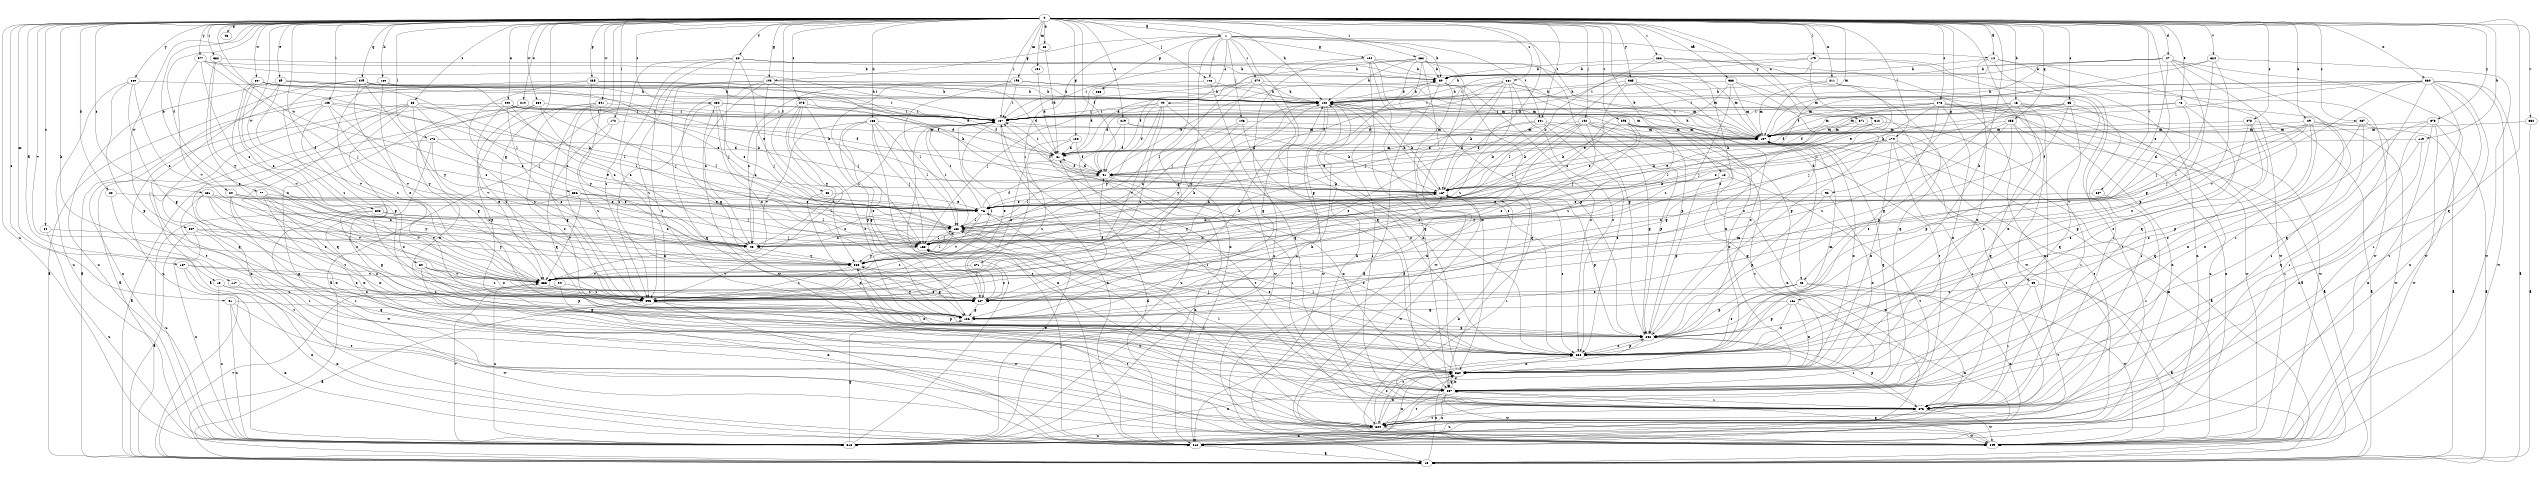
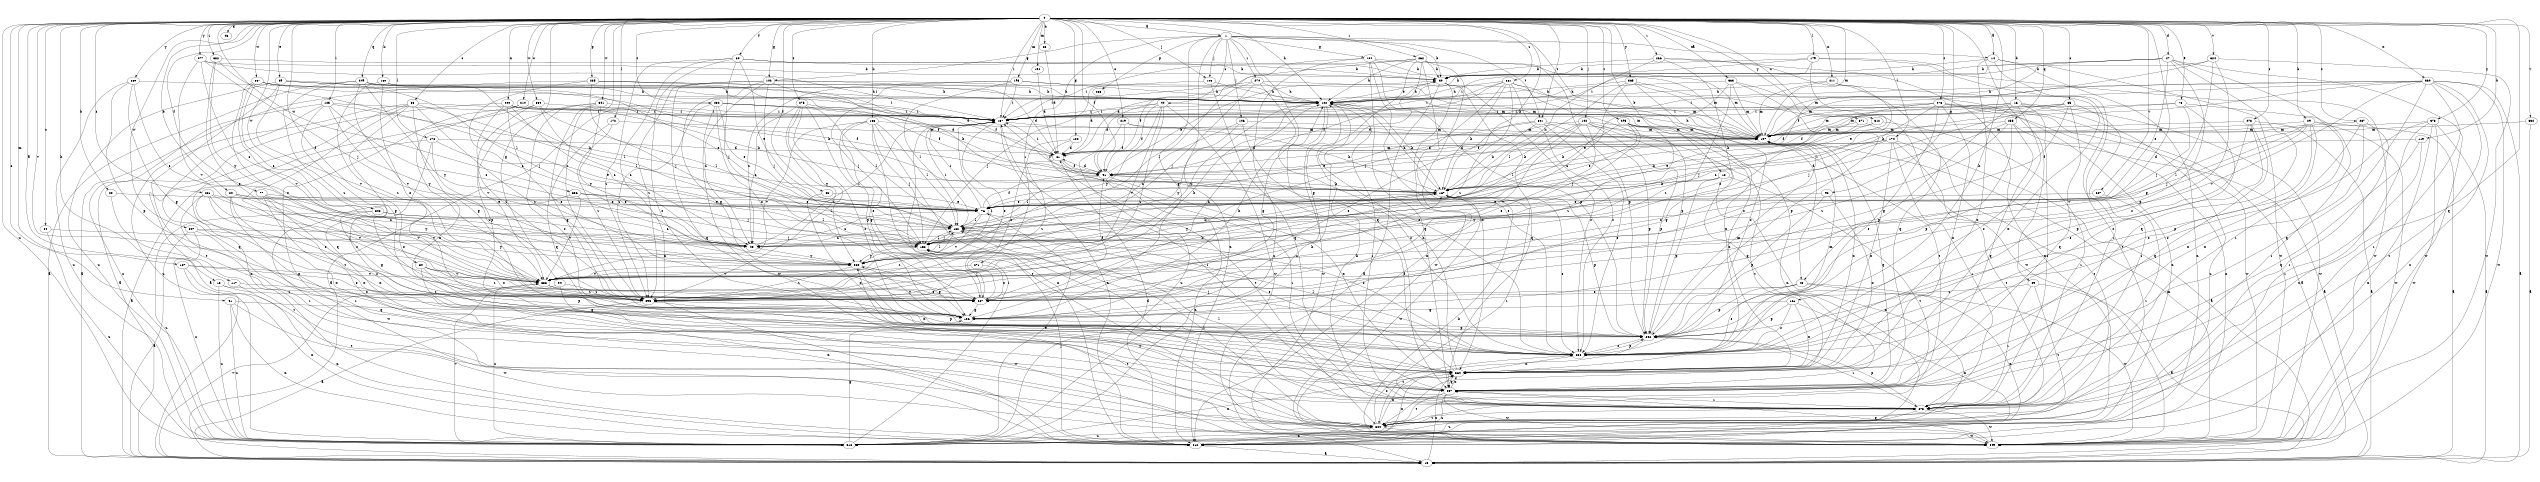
edge "100" -> "91": now "282" -> "91"
edge "312" -> "182": now "275" -> "182"
